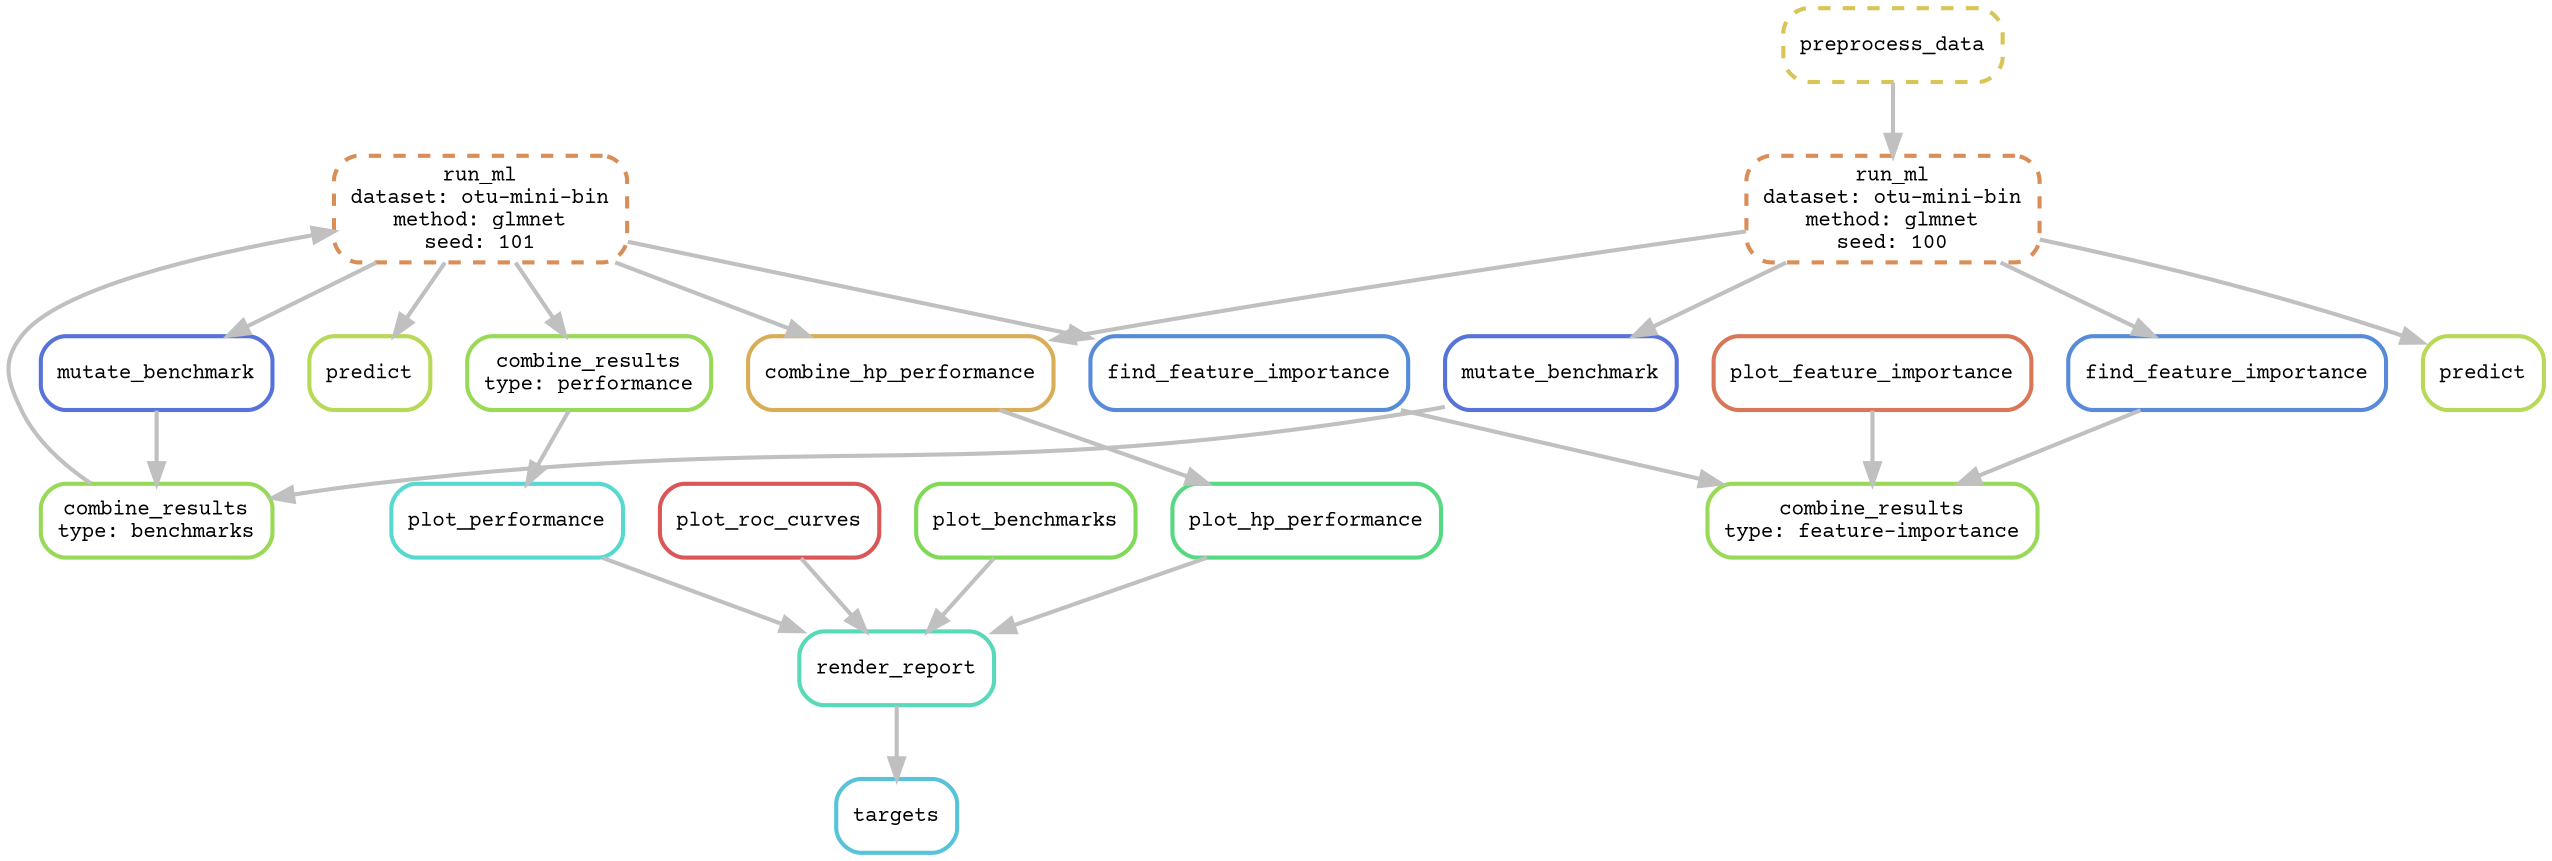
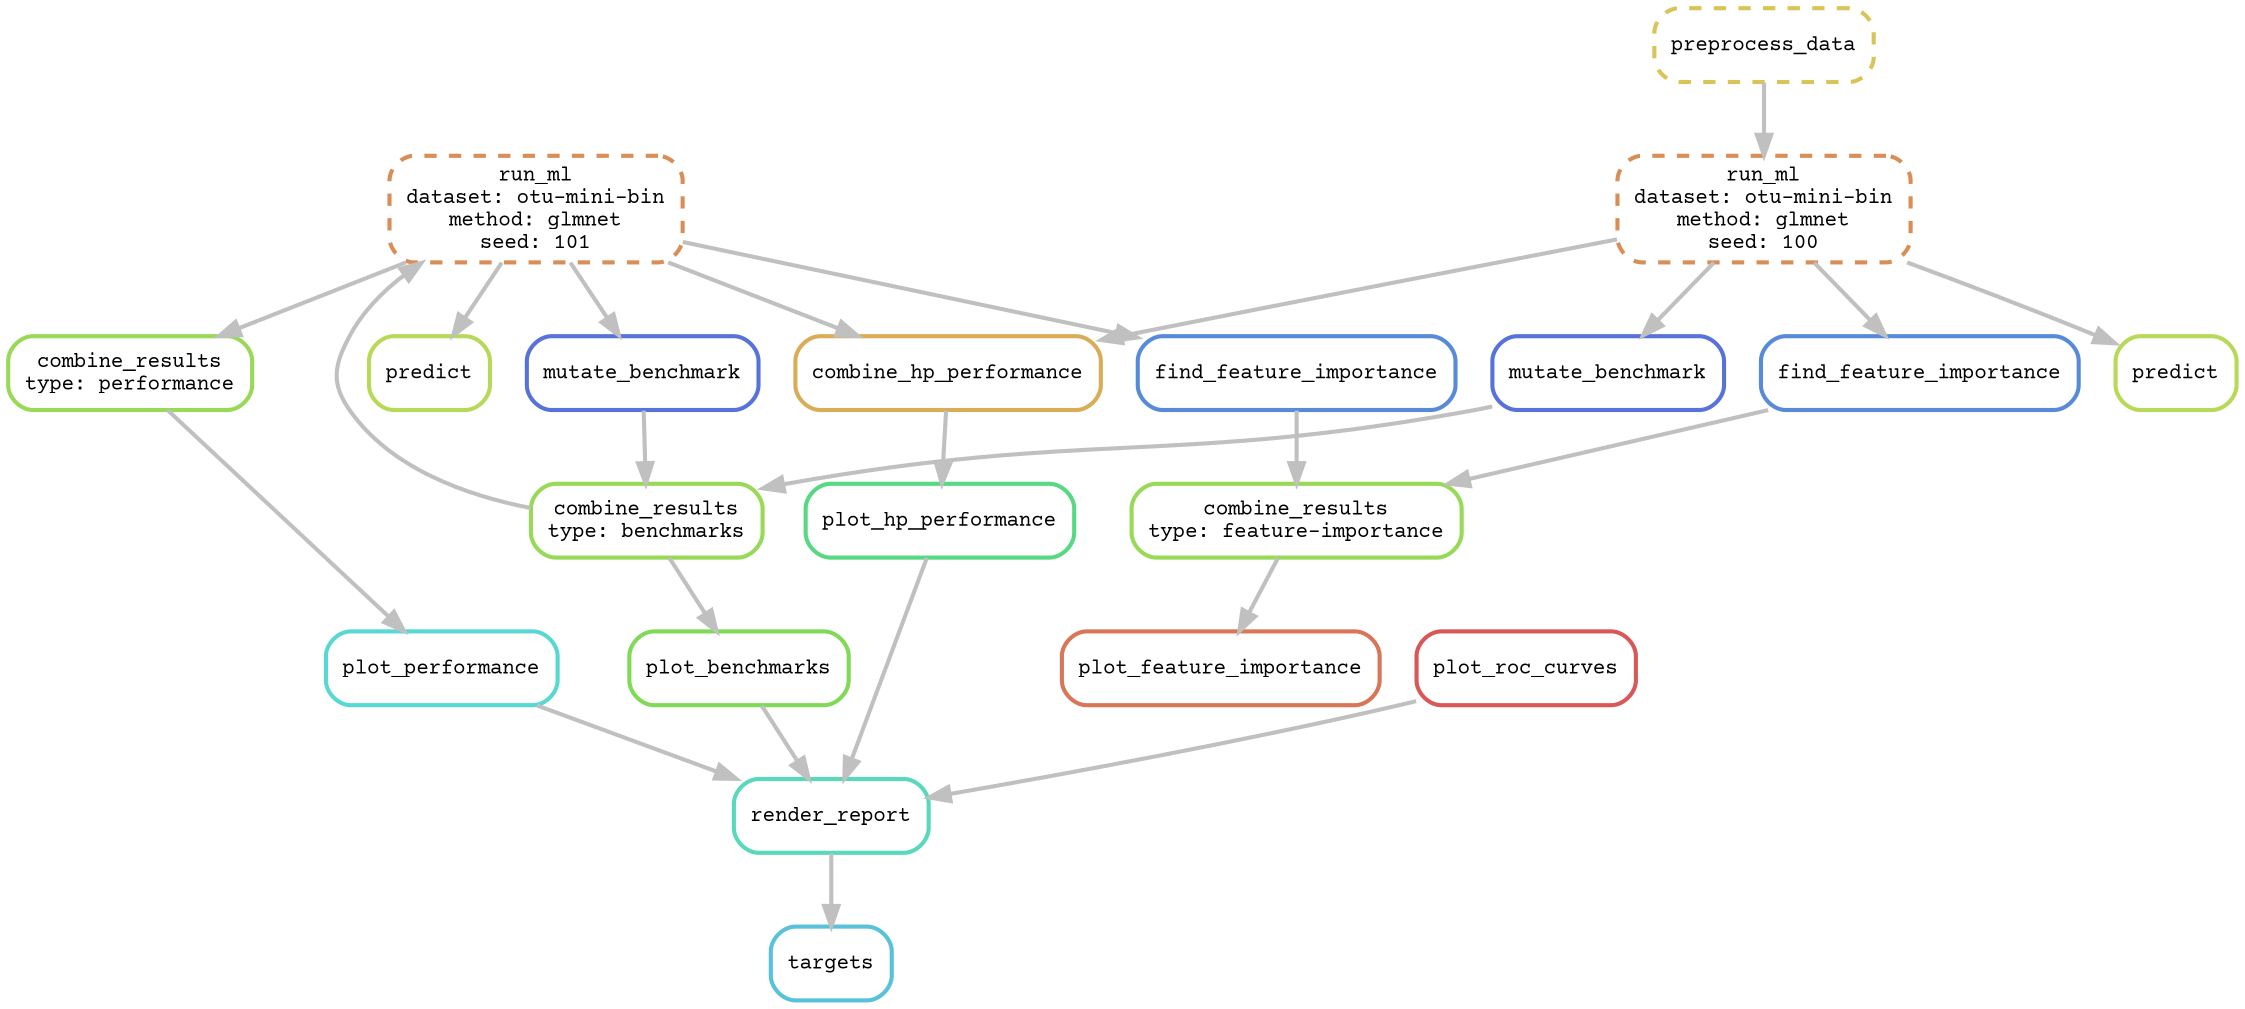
edge "plot_feature_importance" -> "combine_results type: feature-importance": reversed
edge "combine_results type: benchmarks" -> "plot_benchmarks": added
